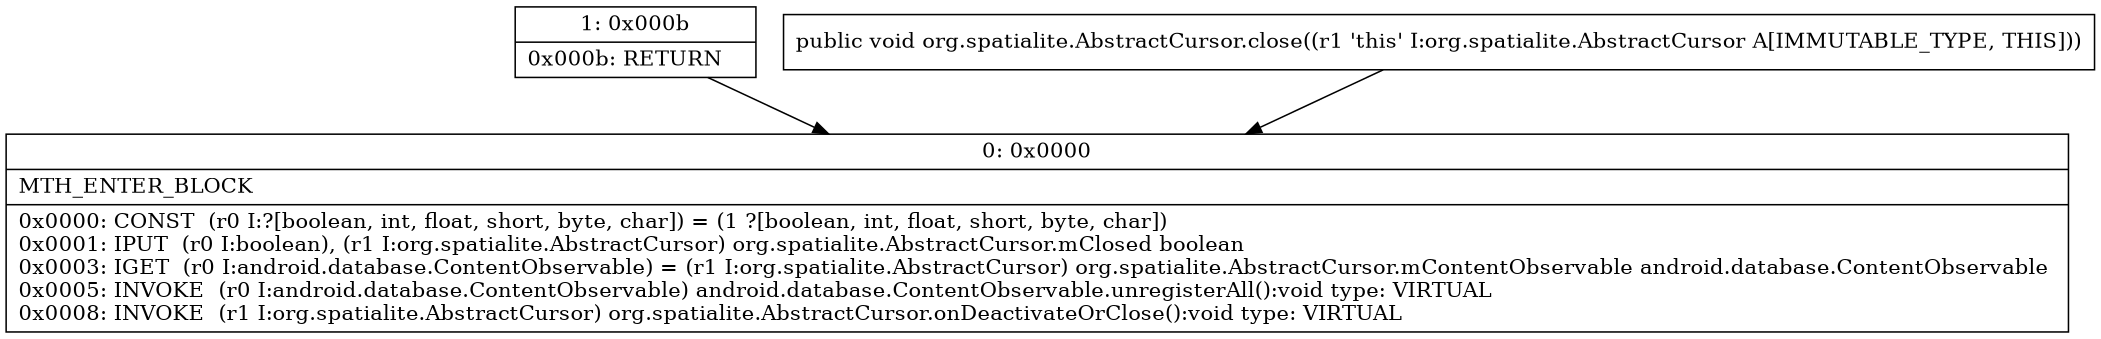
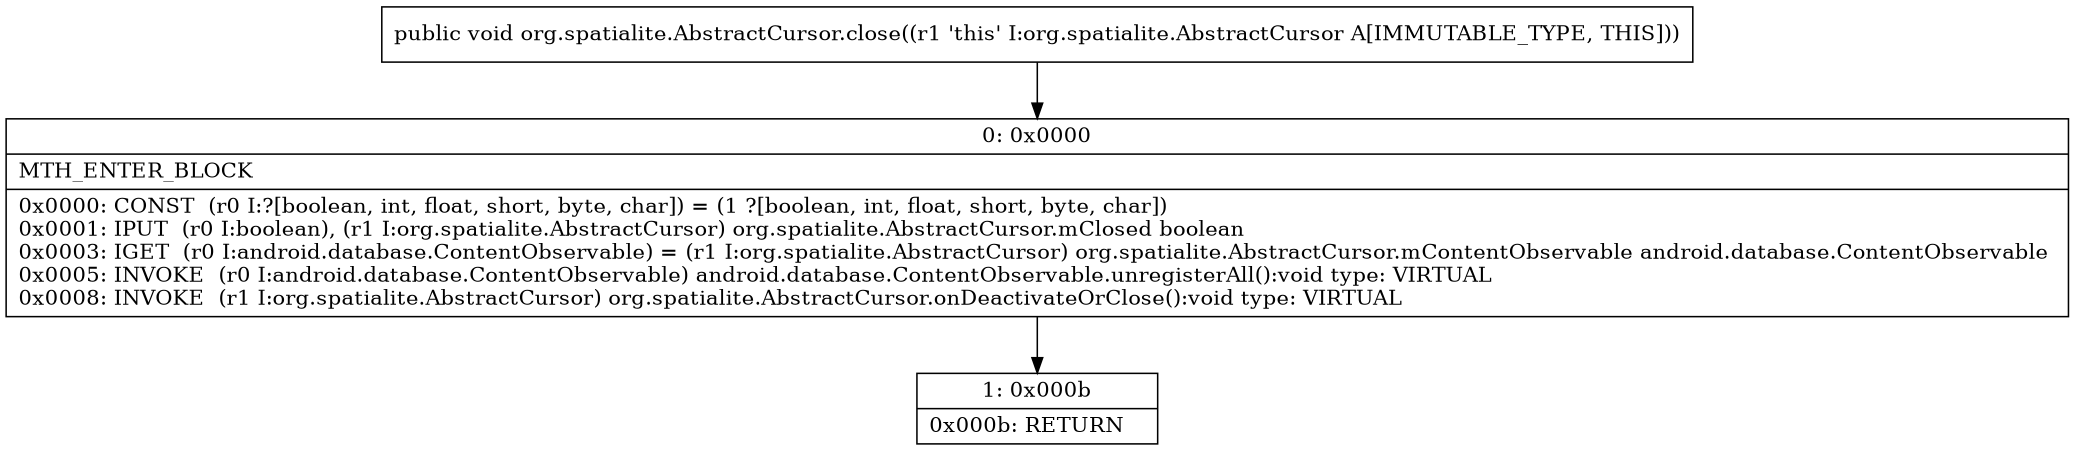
edge "1: 0x000b" -> "0: 0x0000": reversed
